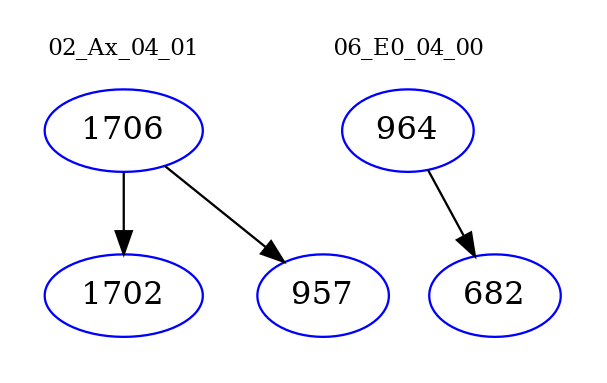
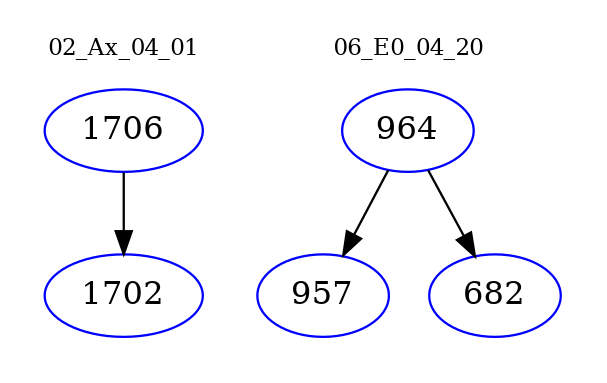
cluster "06_E0_04_00": label "06_E0_04_00" -> "06_E0_04_20"
edge "1706" -> "957": now "964" -> "957"
